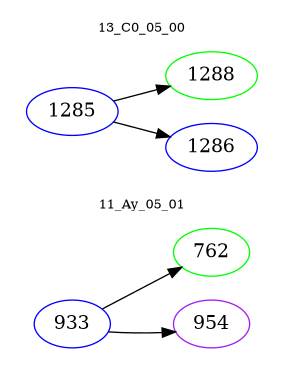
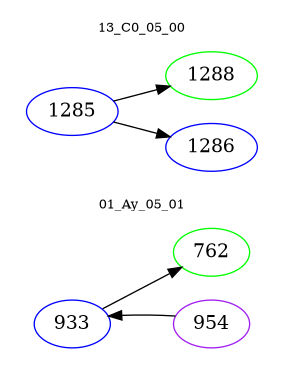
cluster "11_Ay_05_01": label "11_Ay_05_01" -> "01_Ay_05_01"
edge "933" -> "954": reversed
